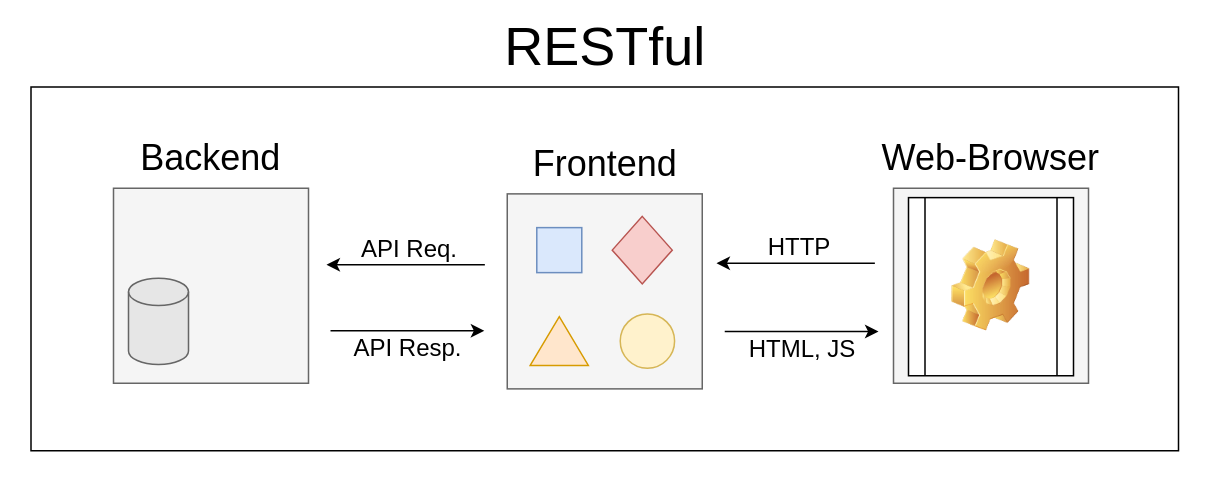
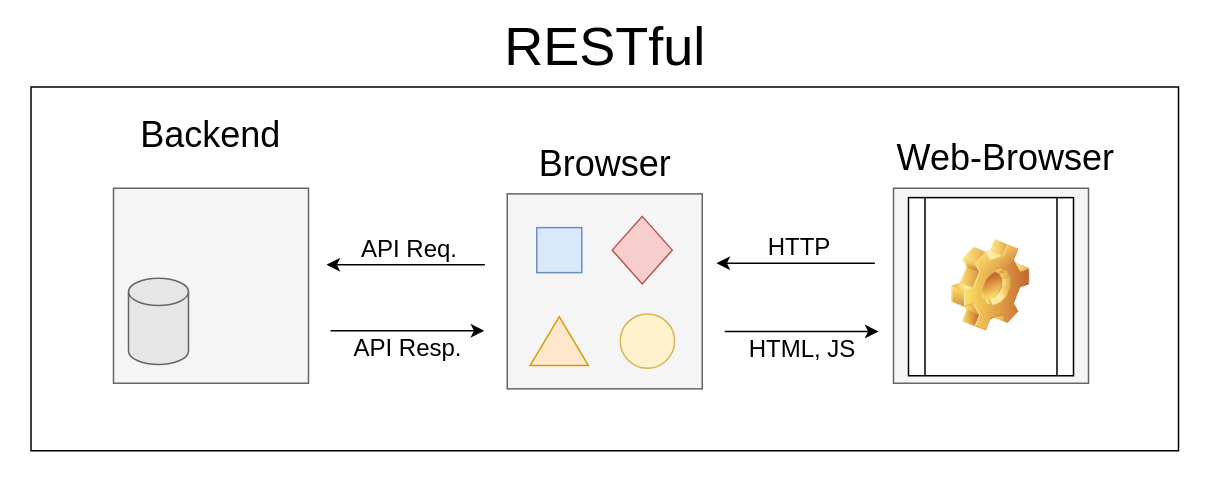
node "Backend": moved (211, 158) -> (211, 136)
node "Web-Browser": moved (991, 158) -> (1006, 158)
node "Frontend": label "Frontend" -> "Browser"
